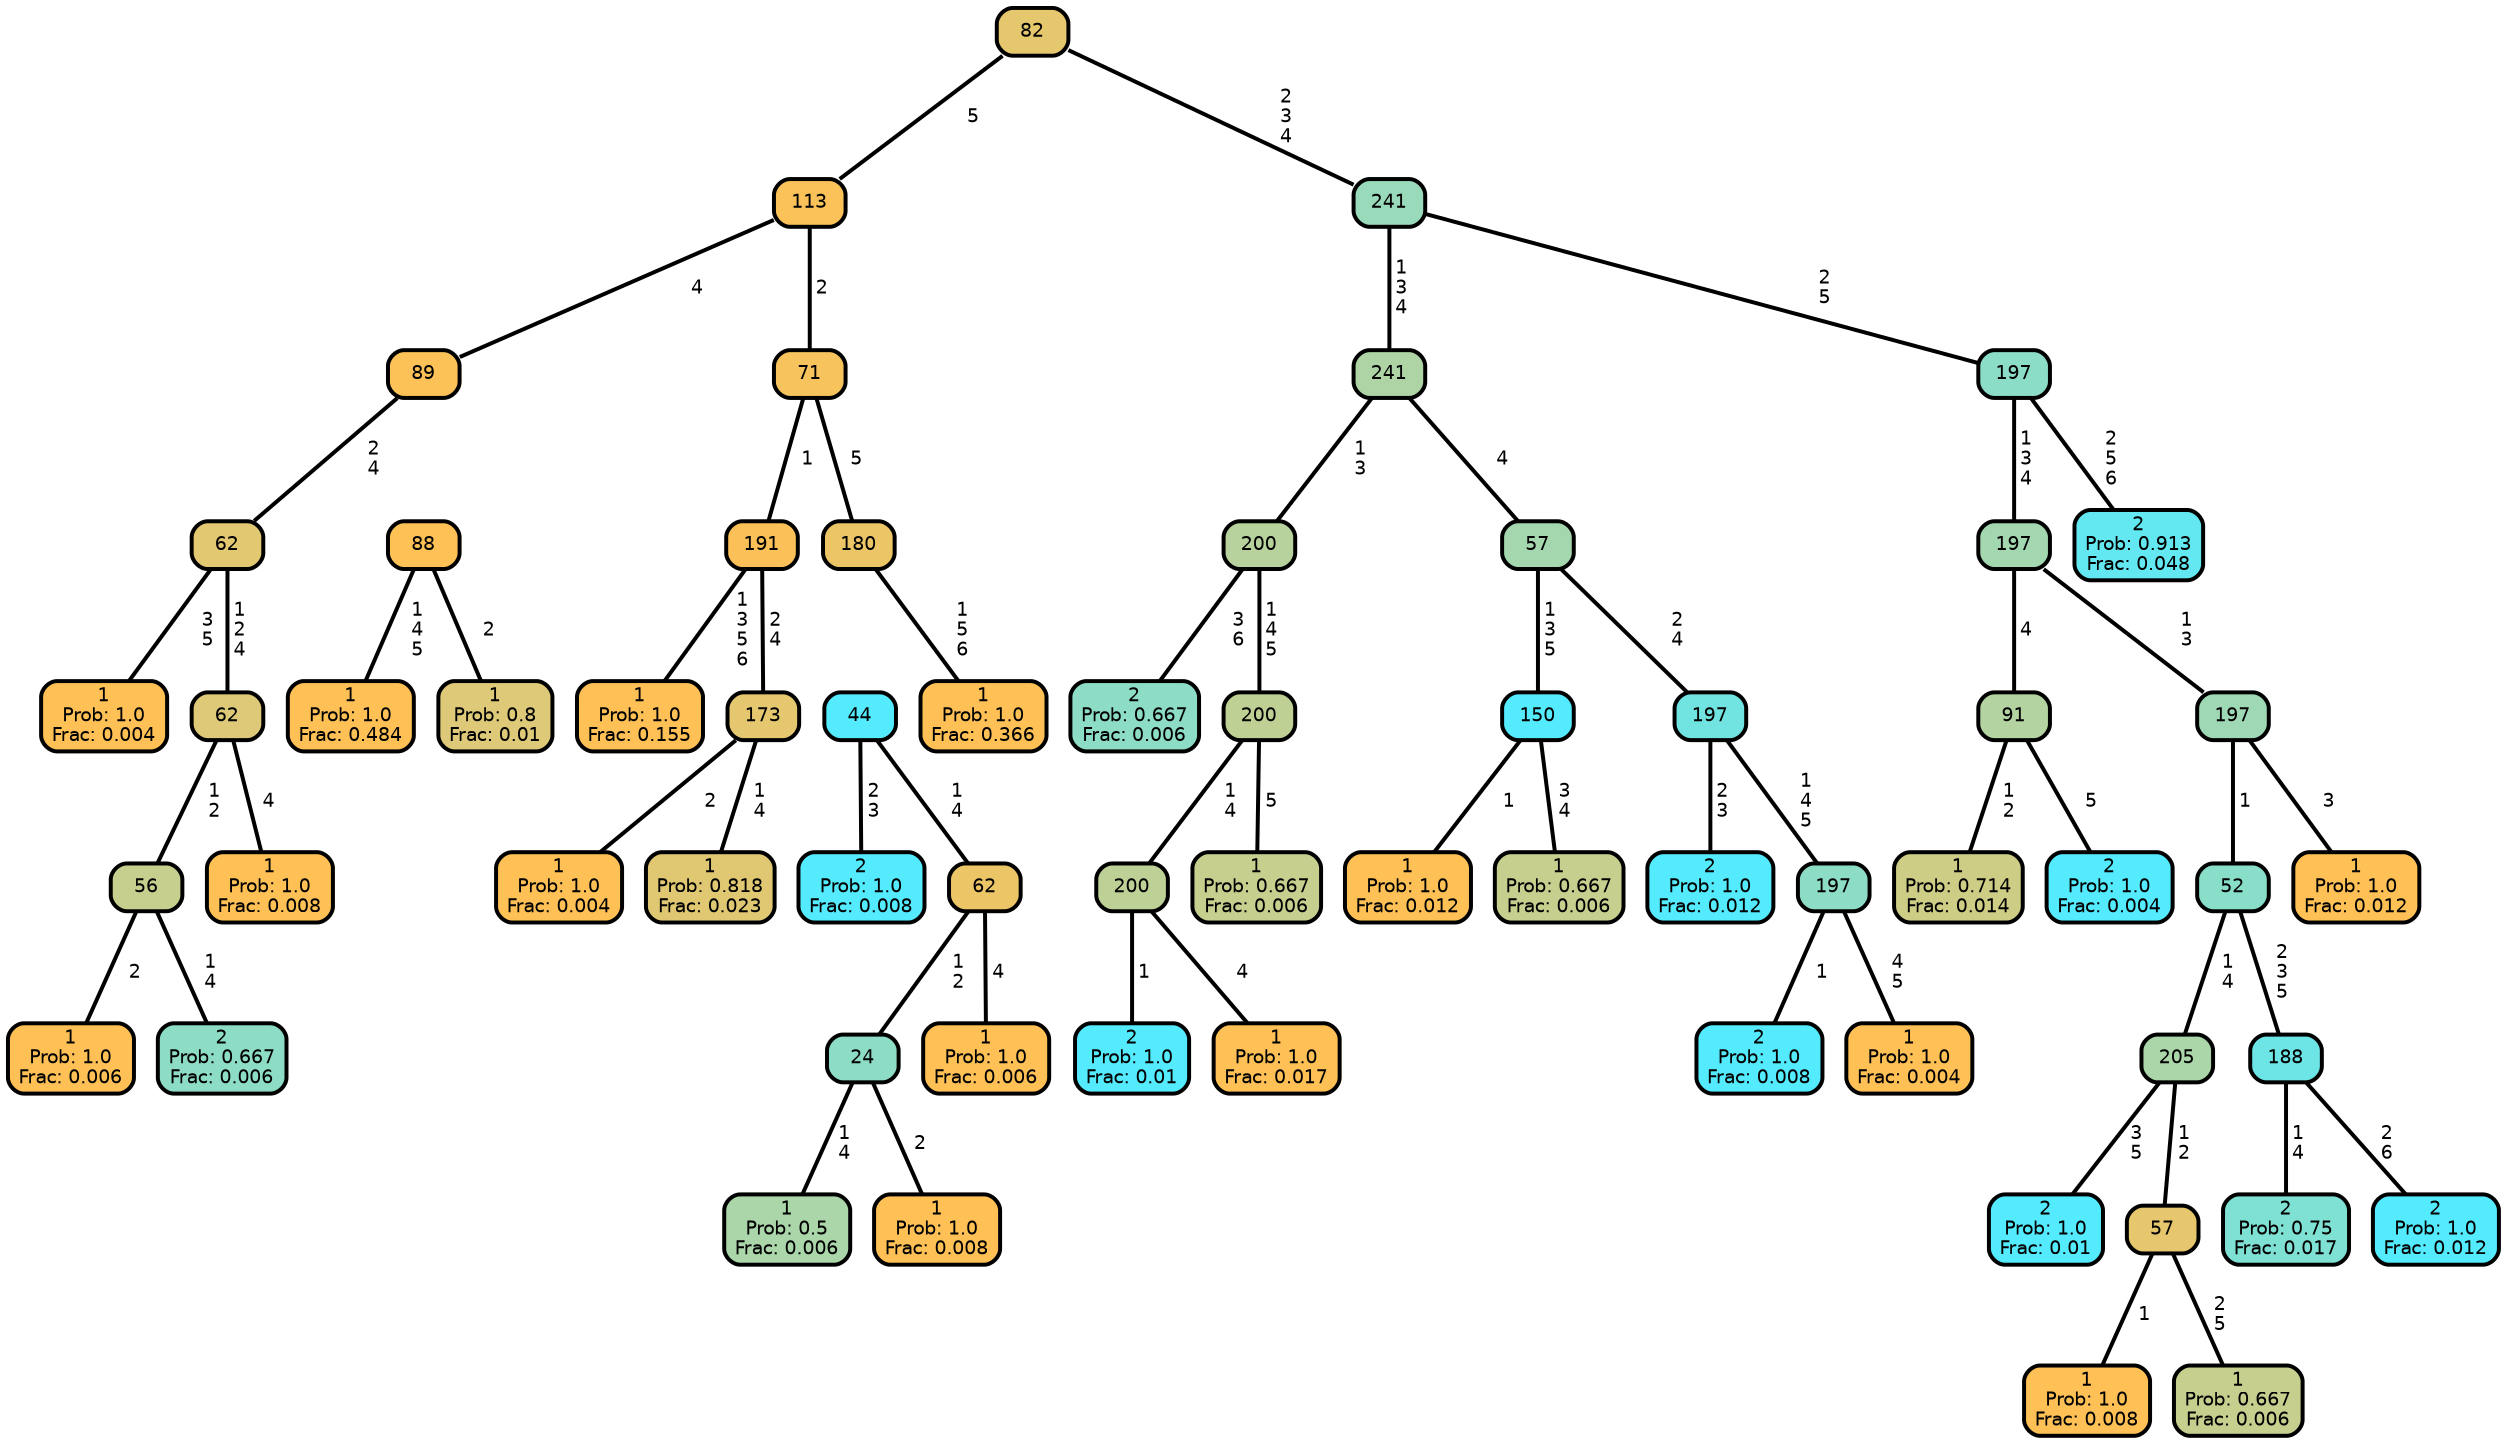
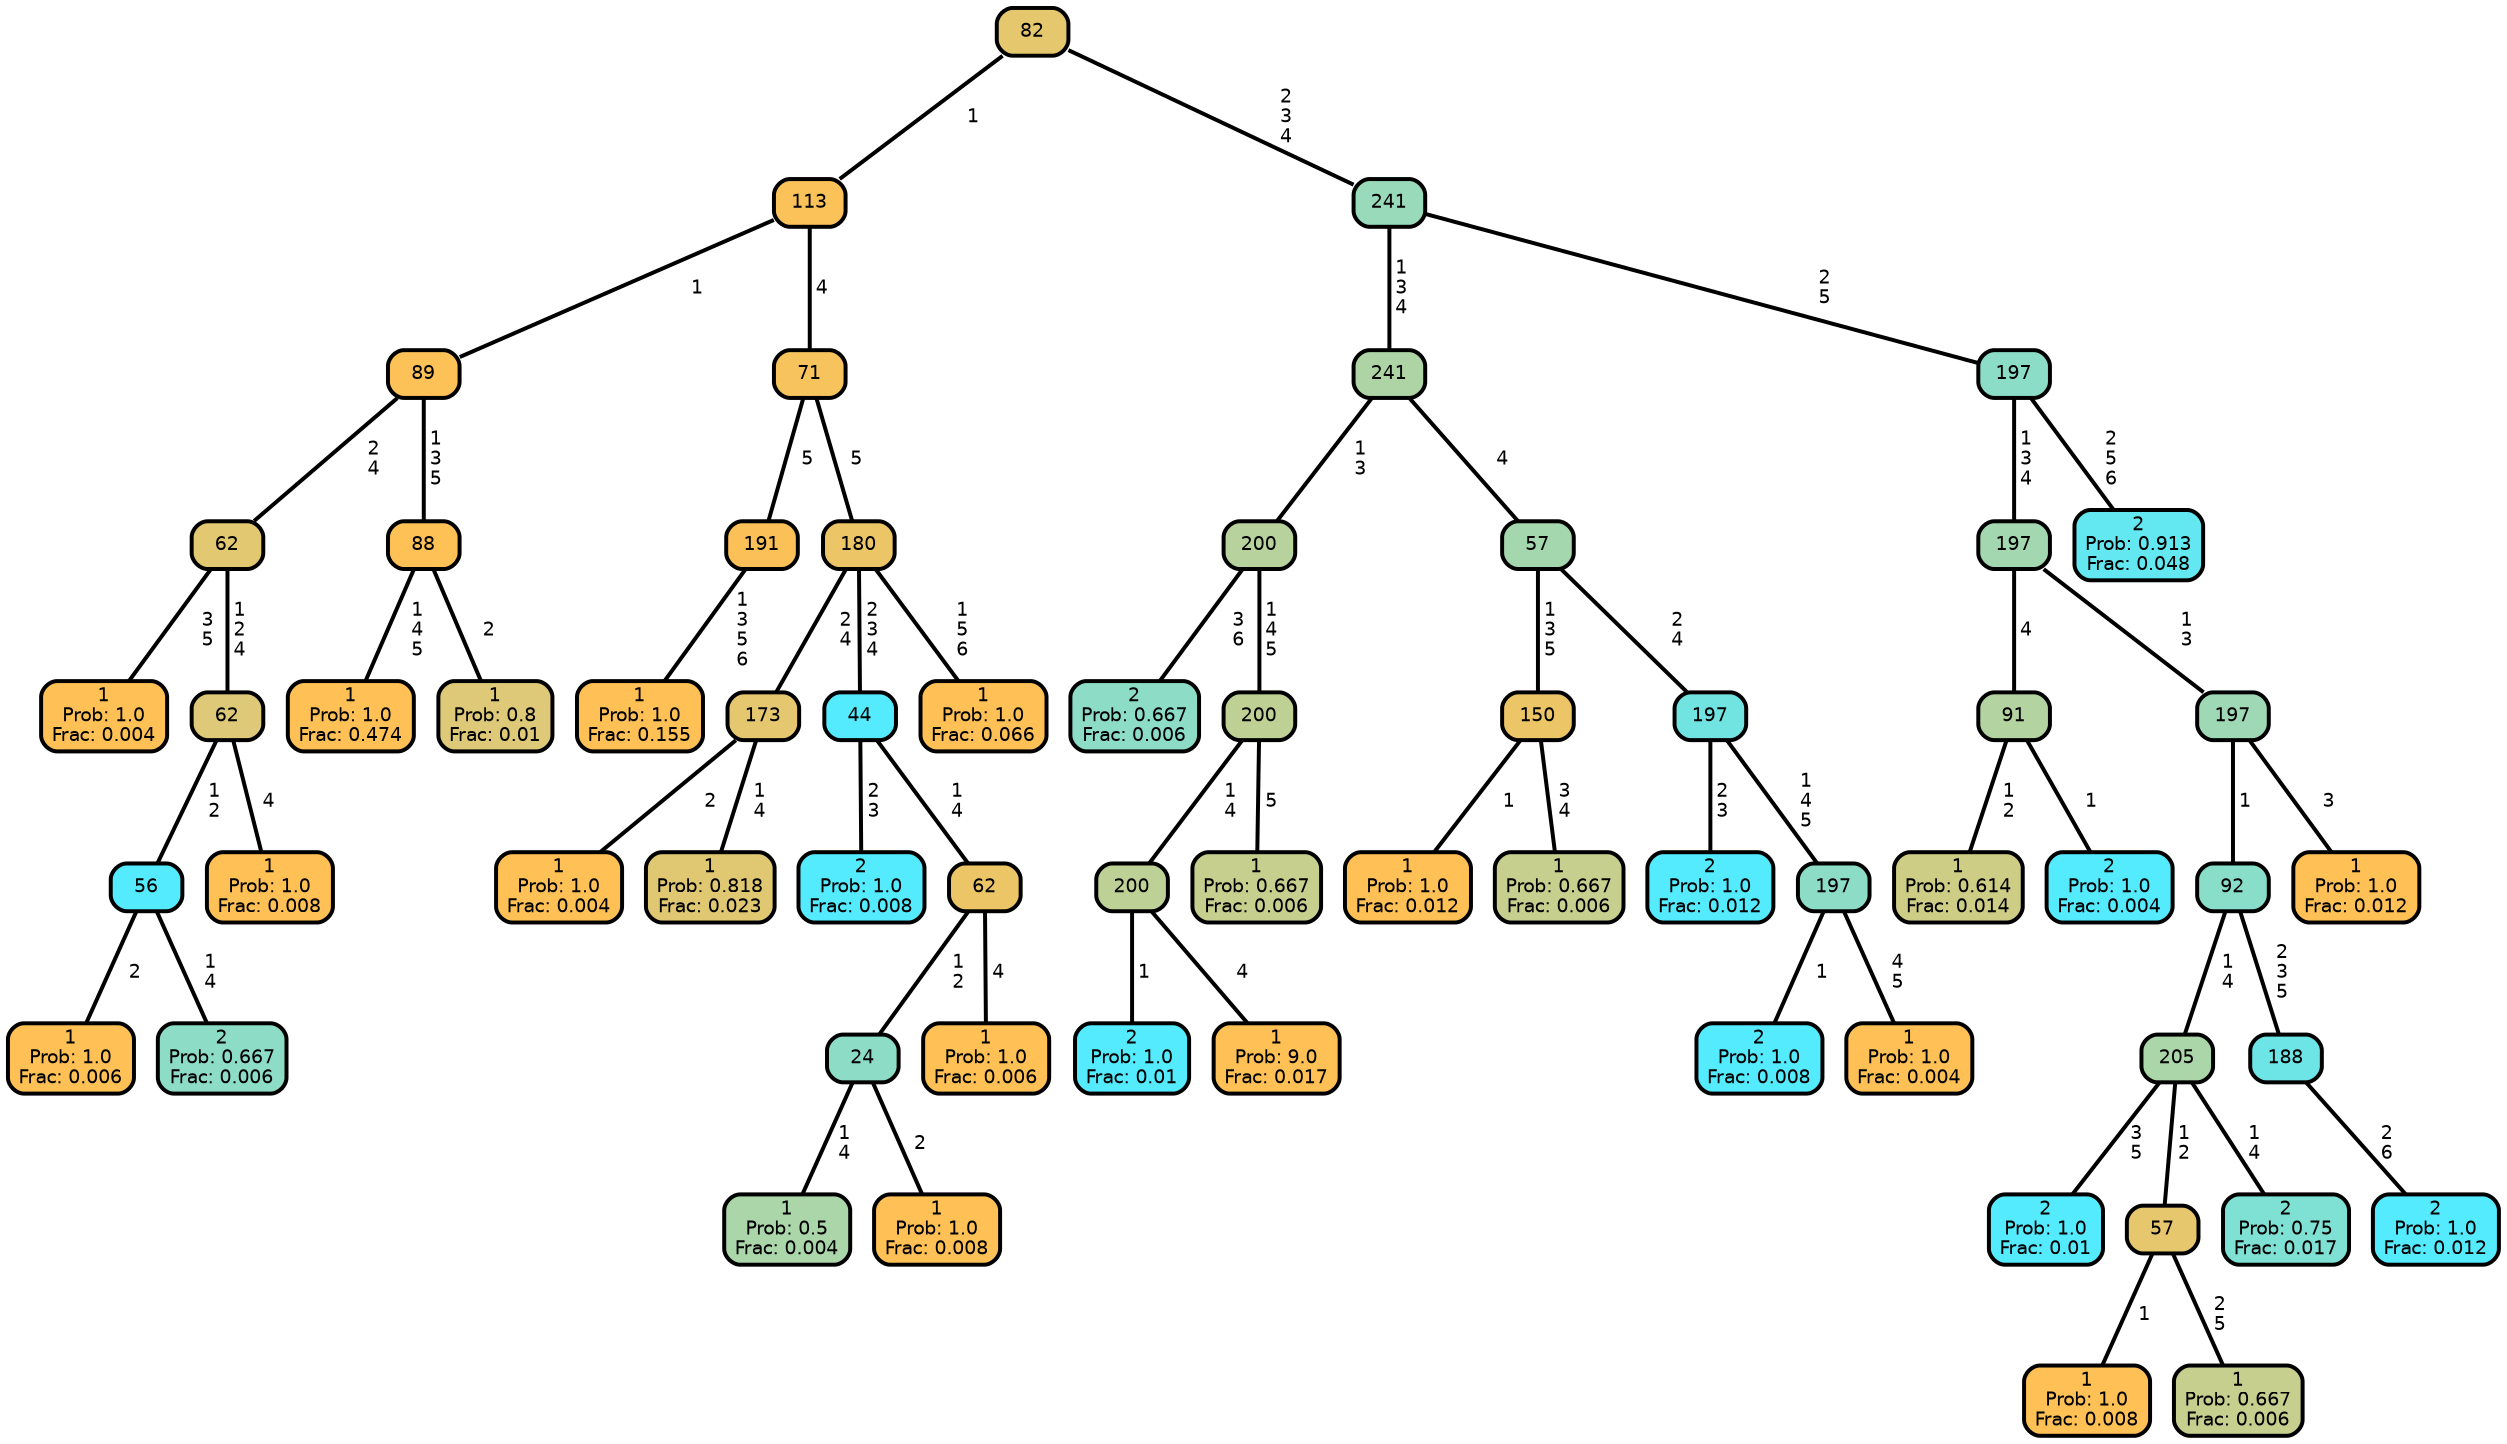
edge "82" -- "113": label " 5" -> " 1"
edge "113" -- "89": label " 4" -> " 1"
edge "113" -- "71": label " 2" -> " 4"
edge "89" -- "88": added, label "1 3 5"
edge "71" -- "191": label " 1" -> " 5"
edge "191" -- "173": now "180" -- "173"
edge "180" -- "44": added, label "2 3 4"
node "1 Prob: 1.0 Frac: 0.484": label "1 Prob: 1.0 Frac: 0.484" -> "1 Prob: 1.0 Frac: 0.474"
node "1 Prob: 1.0 Frac: 0.366": label "1 Prob: 1.0 Frac: 0.366" -> "1 Prob: 1.0 Frac: 0.066"
node "150": fillcolor #55ebff -> #ecc567
edge "91" -- "2 Prob: 1.0 Frac: 0.004": label " 5" -> " 1"
node "56": fillcolor #c6cf8d -> #55ebff
node "1 Prob: 0.714 Frac: 0.014": label "1 Prob: 0.714 Frac: 0.014" -> "1 Prob: 0.614 Frac: 0.014"
node "52": label "52" -> "92"
node "1 Prob: 1.0 Frac: 0.017": label "1 Prob: 1.0 Frac: 0.017" -> "1 Prob: 9.0 Frac: 0.017"
edge "188" -- "2 Prob: 0.75 Frac: 0.017": now "205" -- "2 Prob: 0.75 Frac: 0.017"
node "1 Prob: 0.5 Frac: 0.006": label "1 Prob: 0.5 Frac: 0.006" -> "1 Prob: 0.5 Frac: 0.004"
